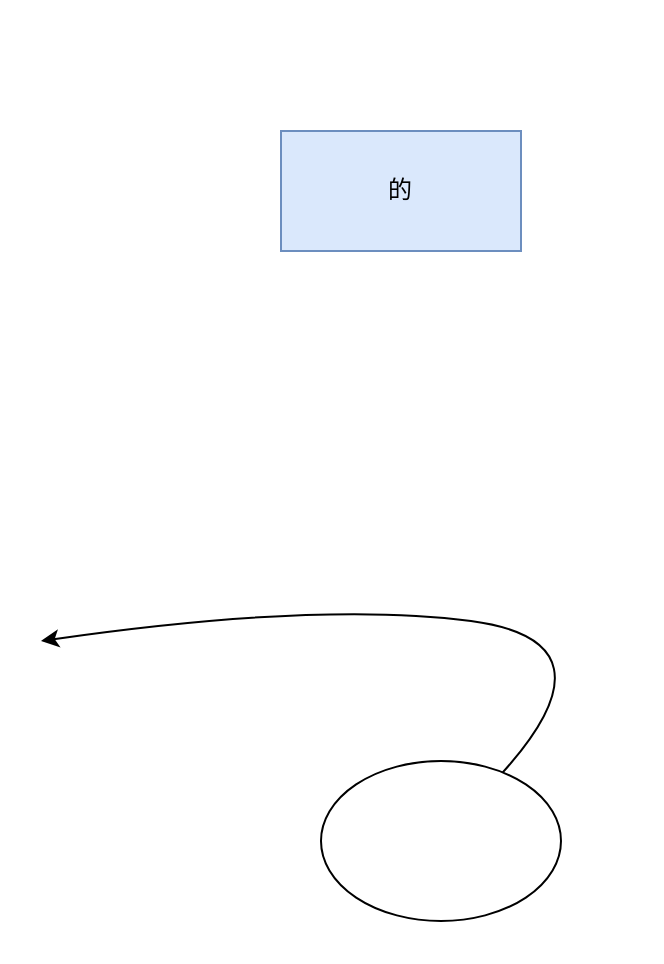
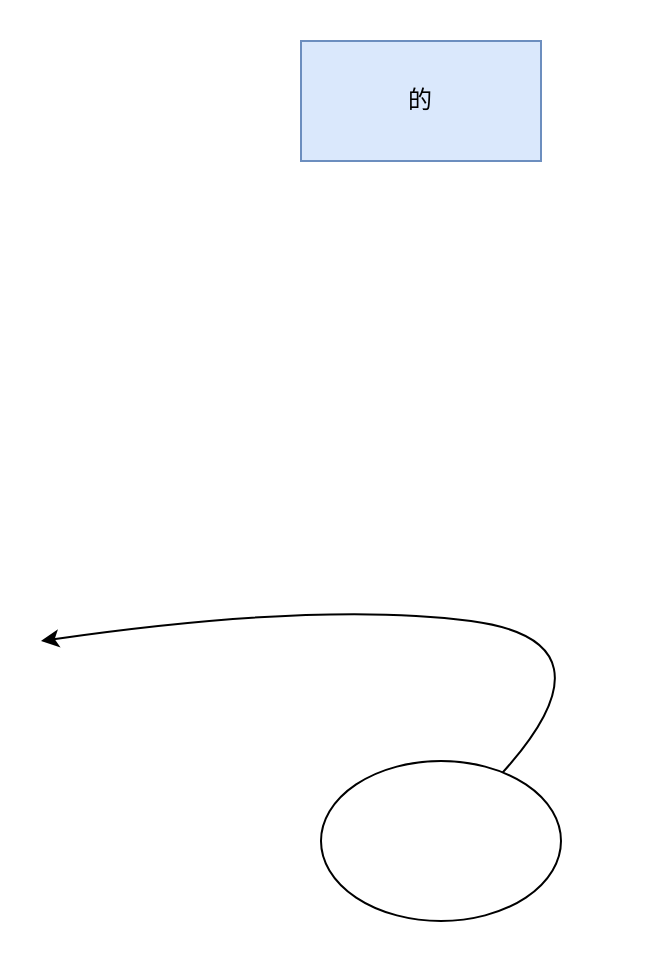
node "的": moved (401, 191) -> (421, 101)
